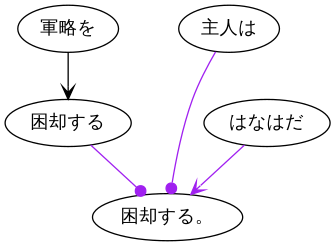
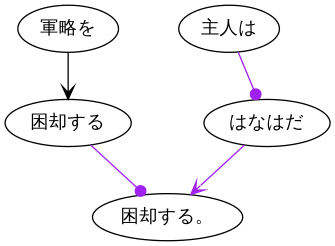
edge "主人は" -> "困却する。": now "主人は" -> "はなはだ"
